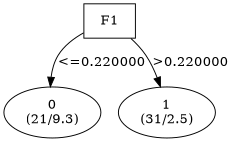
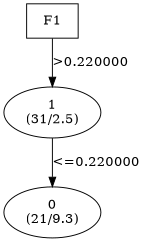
edge "F1" -> "0 (21/9.3)": now "1 (31/2.5)" -> "0 (21/9.3)"
